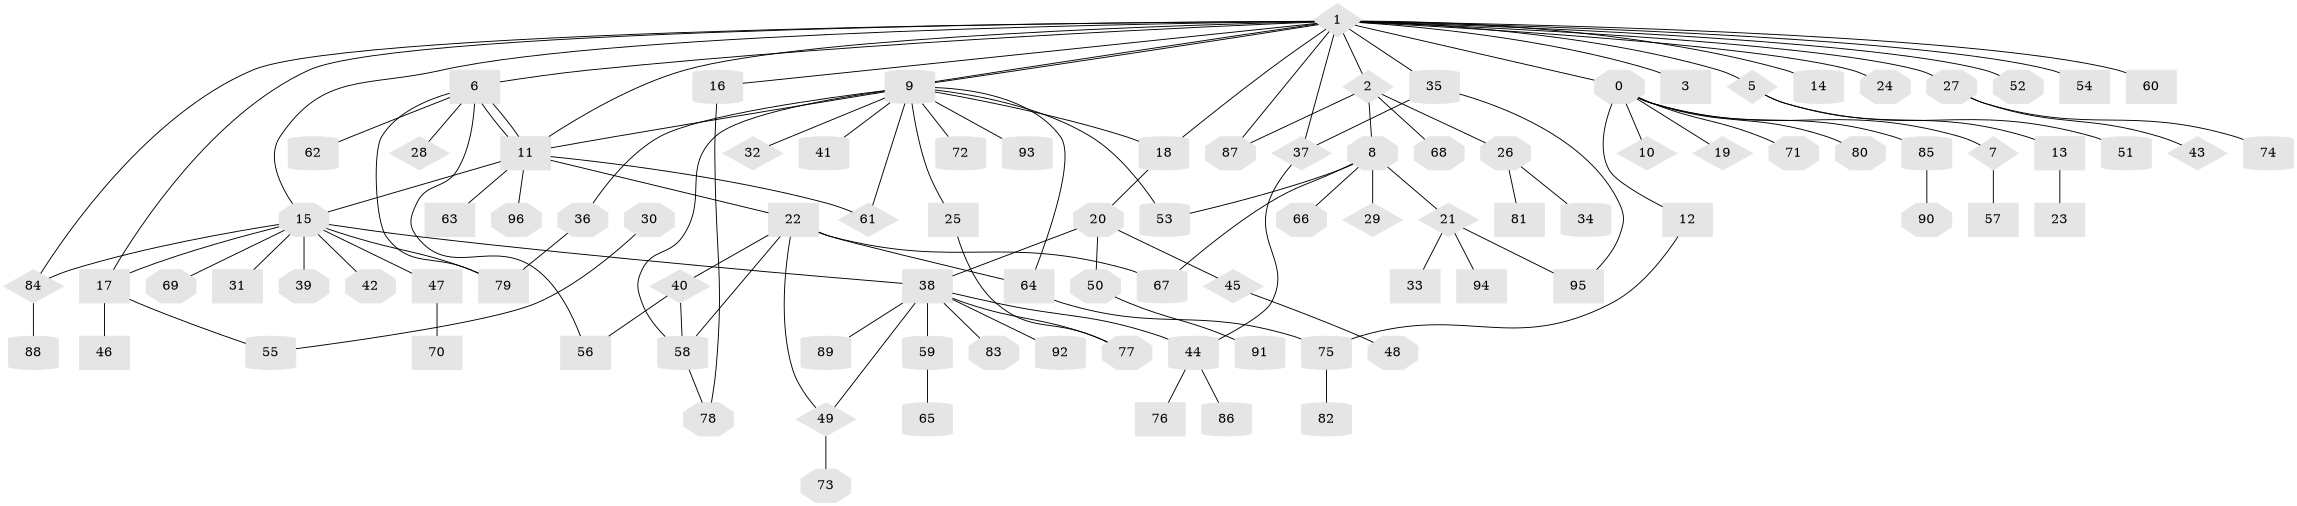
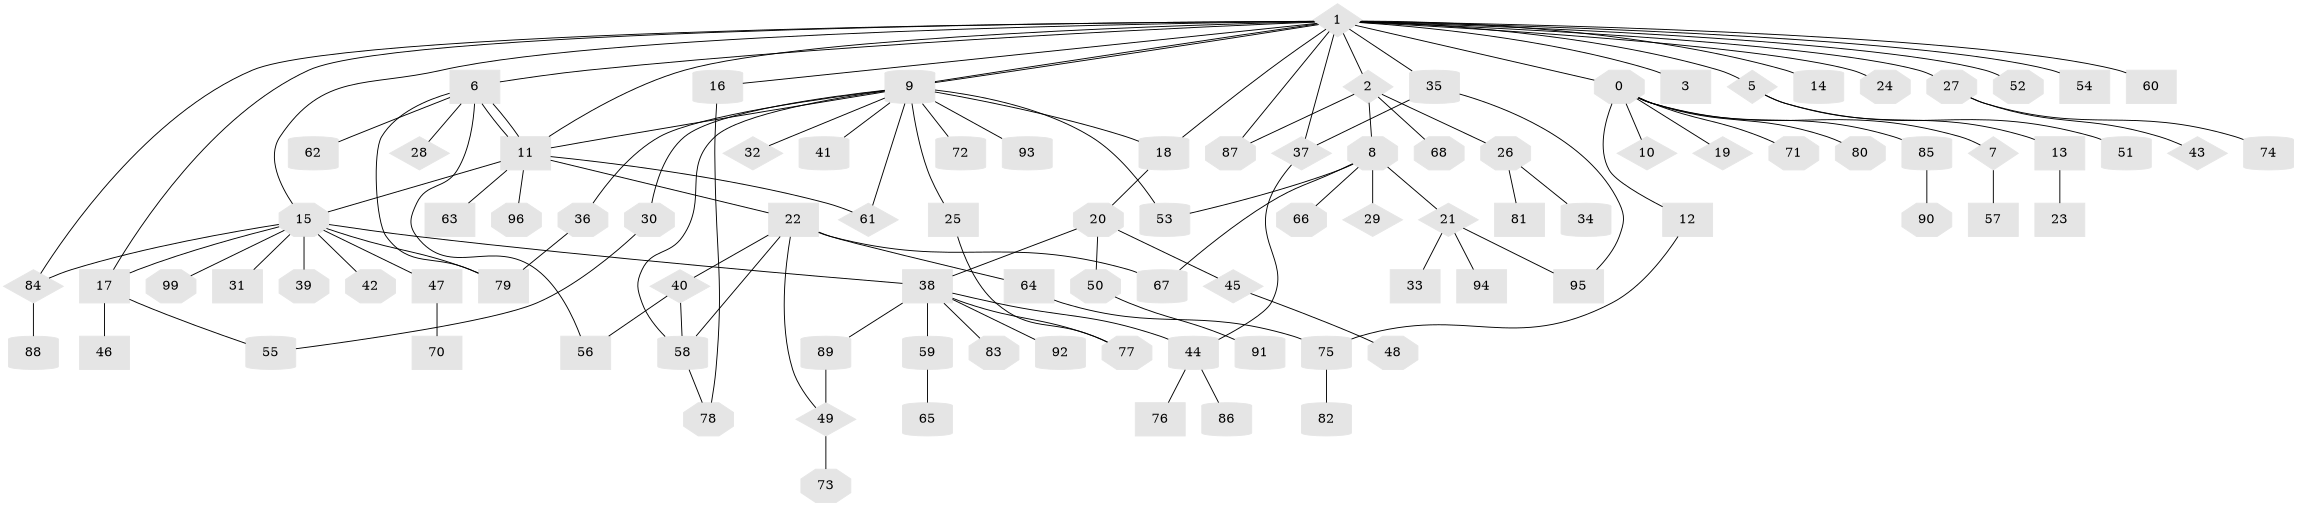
edge "9" -- "64": now "9" -- "30"
node "69": label "69" -> "99"
edge "38" -- "49": now "89" -- "49"
